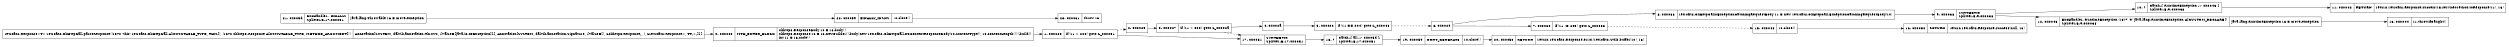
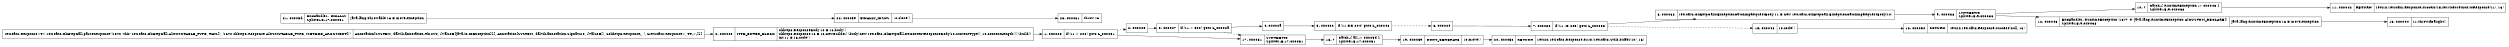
edge "6: 0x002e" -> "8: 0x0033": now "7: 0x0030" -> "8: 0x0033"
node "15: 0x0048": text "r0.close()" -> "r0.code()"
node "19: 0x0059": text "r0.close()" -> "r0.move()"
